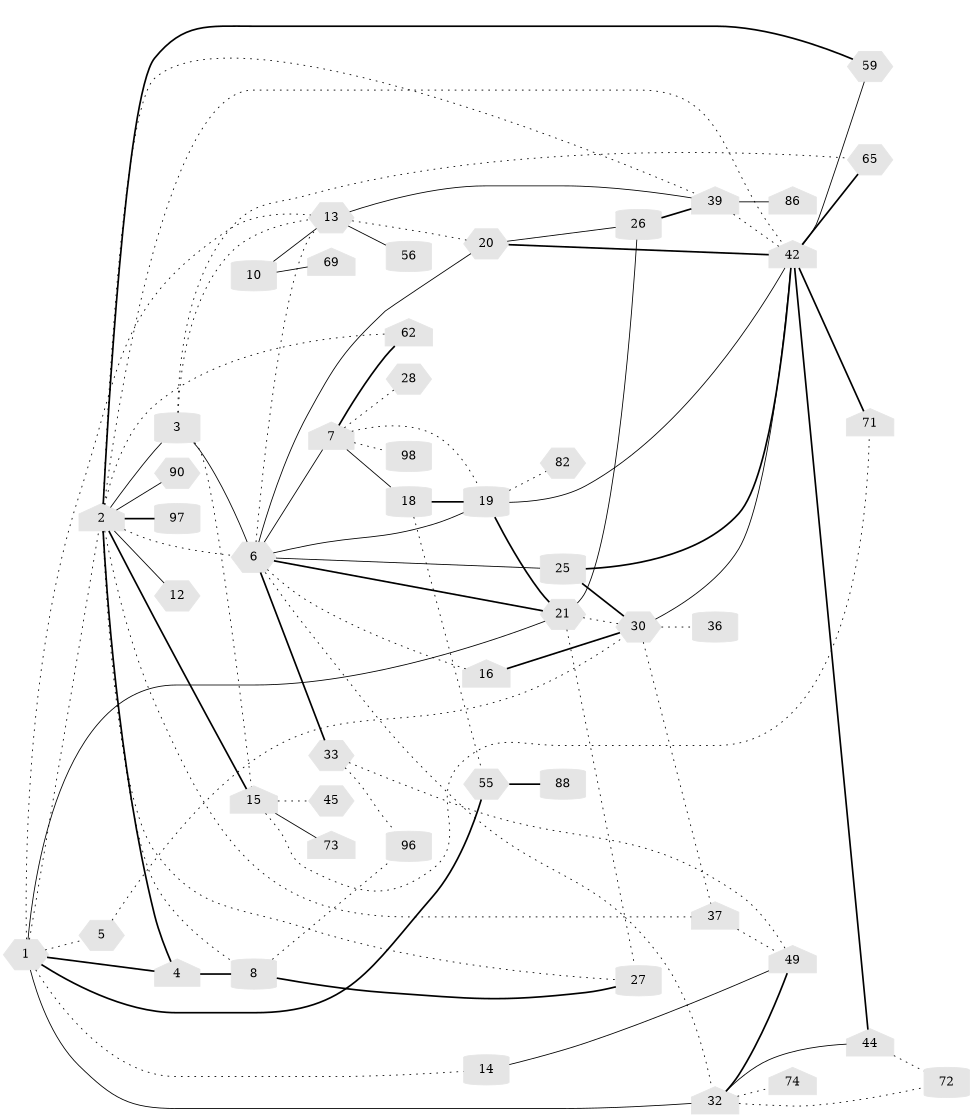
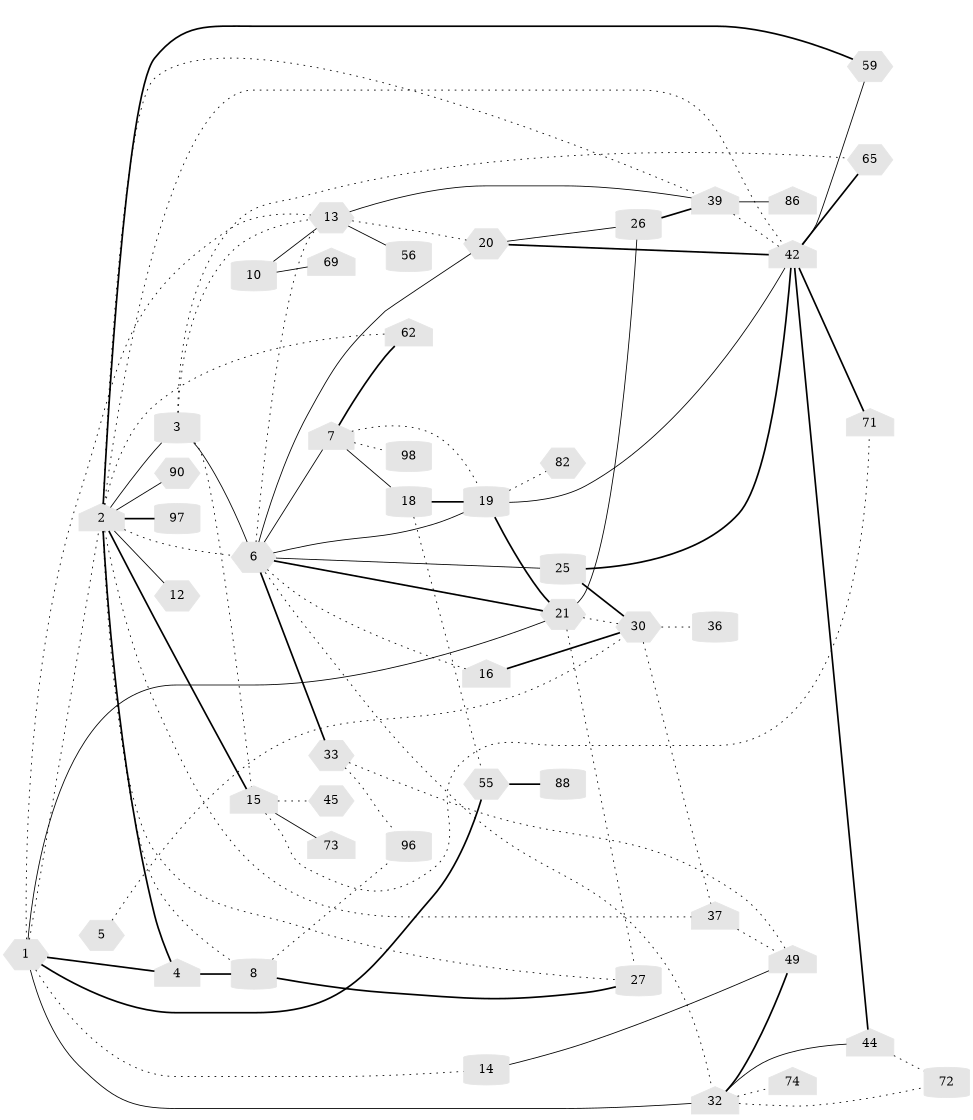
node "28": removed
edge "42" -- "30": removed
edge "5" -- "1": removed
